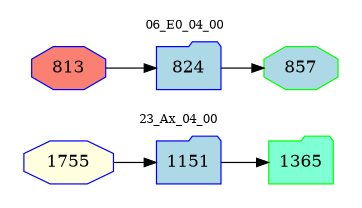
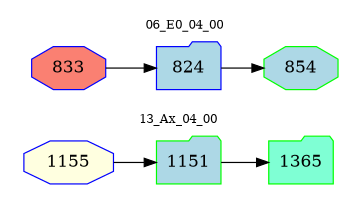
node "813": label "813" -> "833"
node "857": label "857" -> "854"
cluster "23_Ax_04_00": label "23_Ax_04_00" -> "13_Ax_04_00"
node "1755": label "1755" -> "1155"
node "1151": color blue -> green
